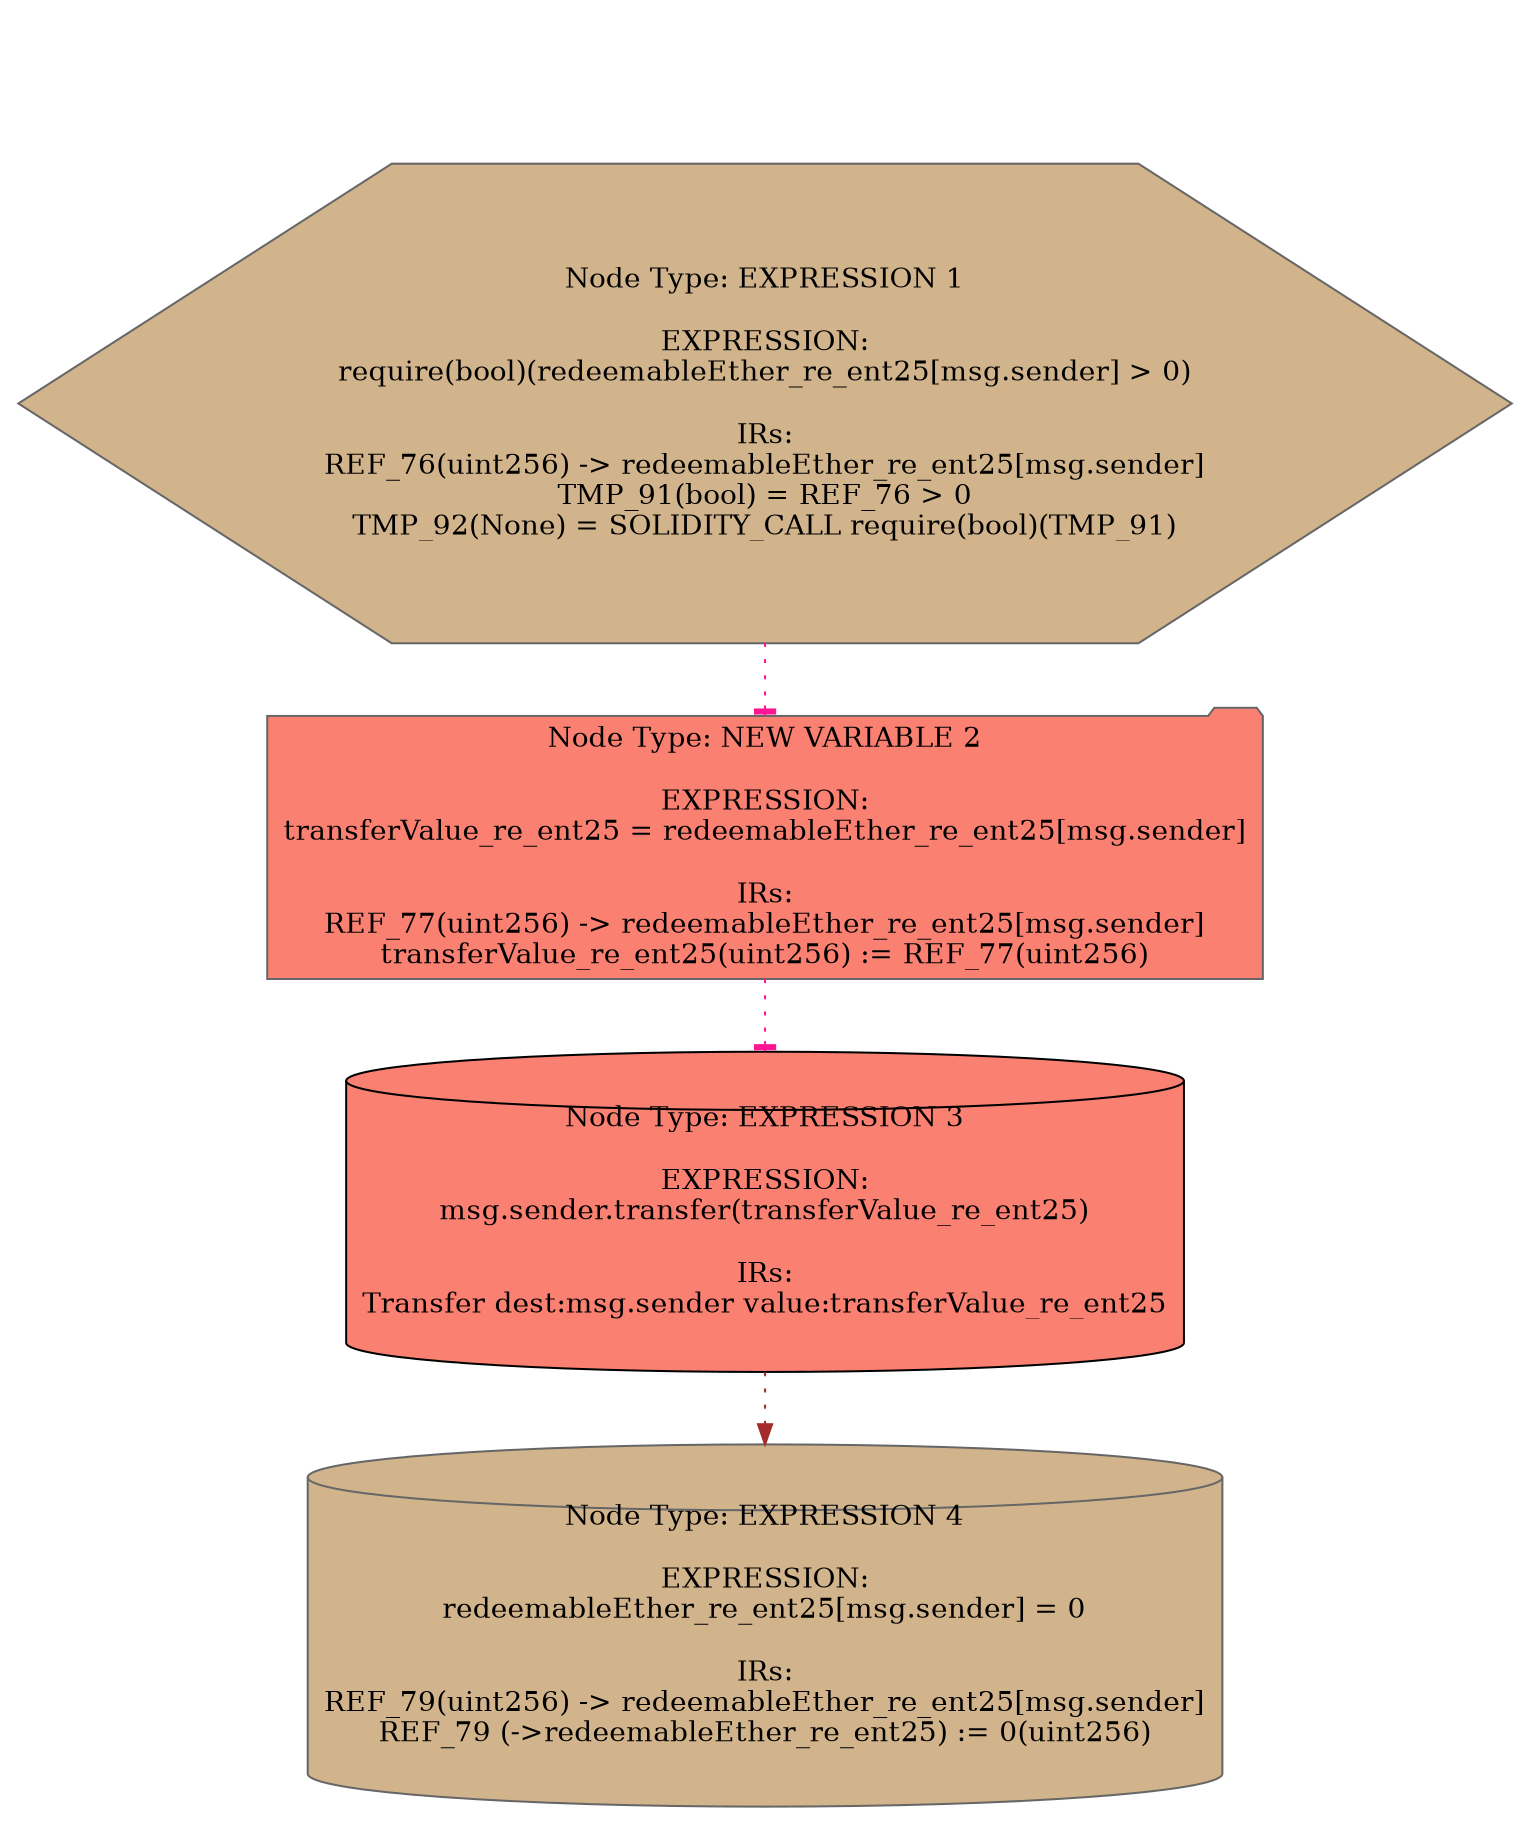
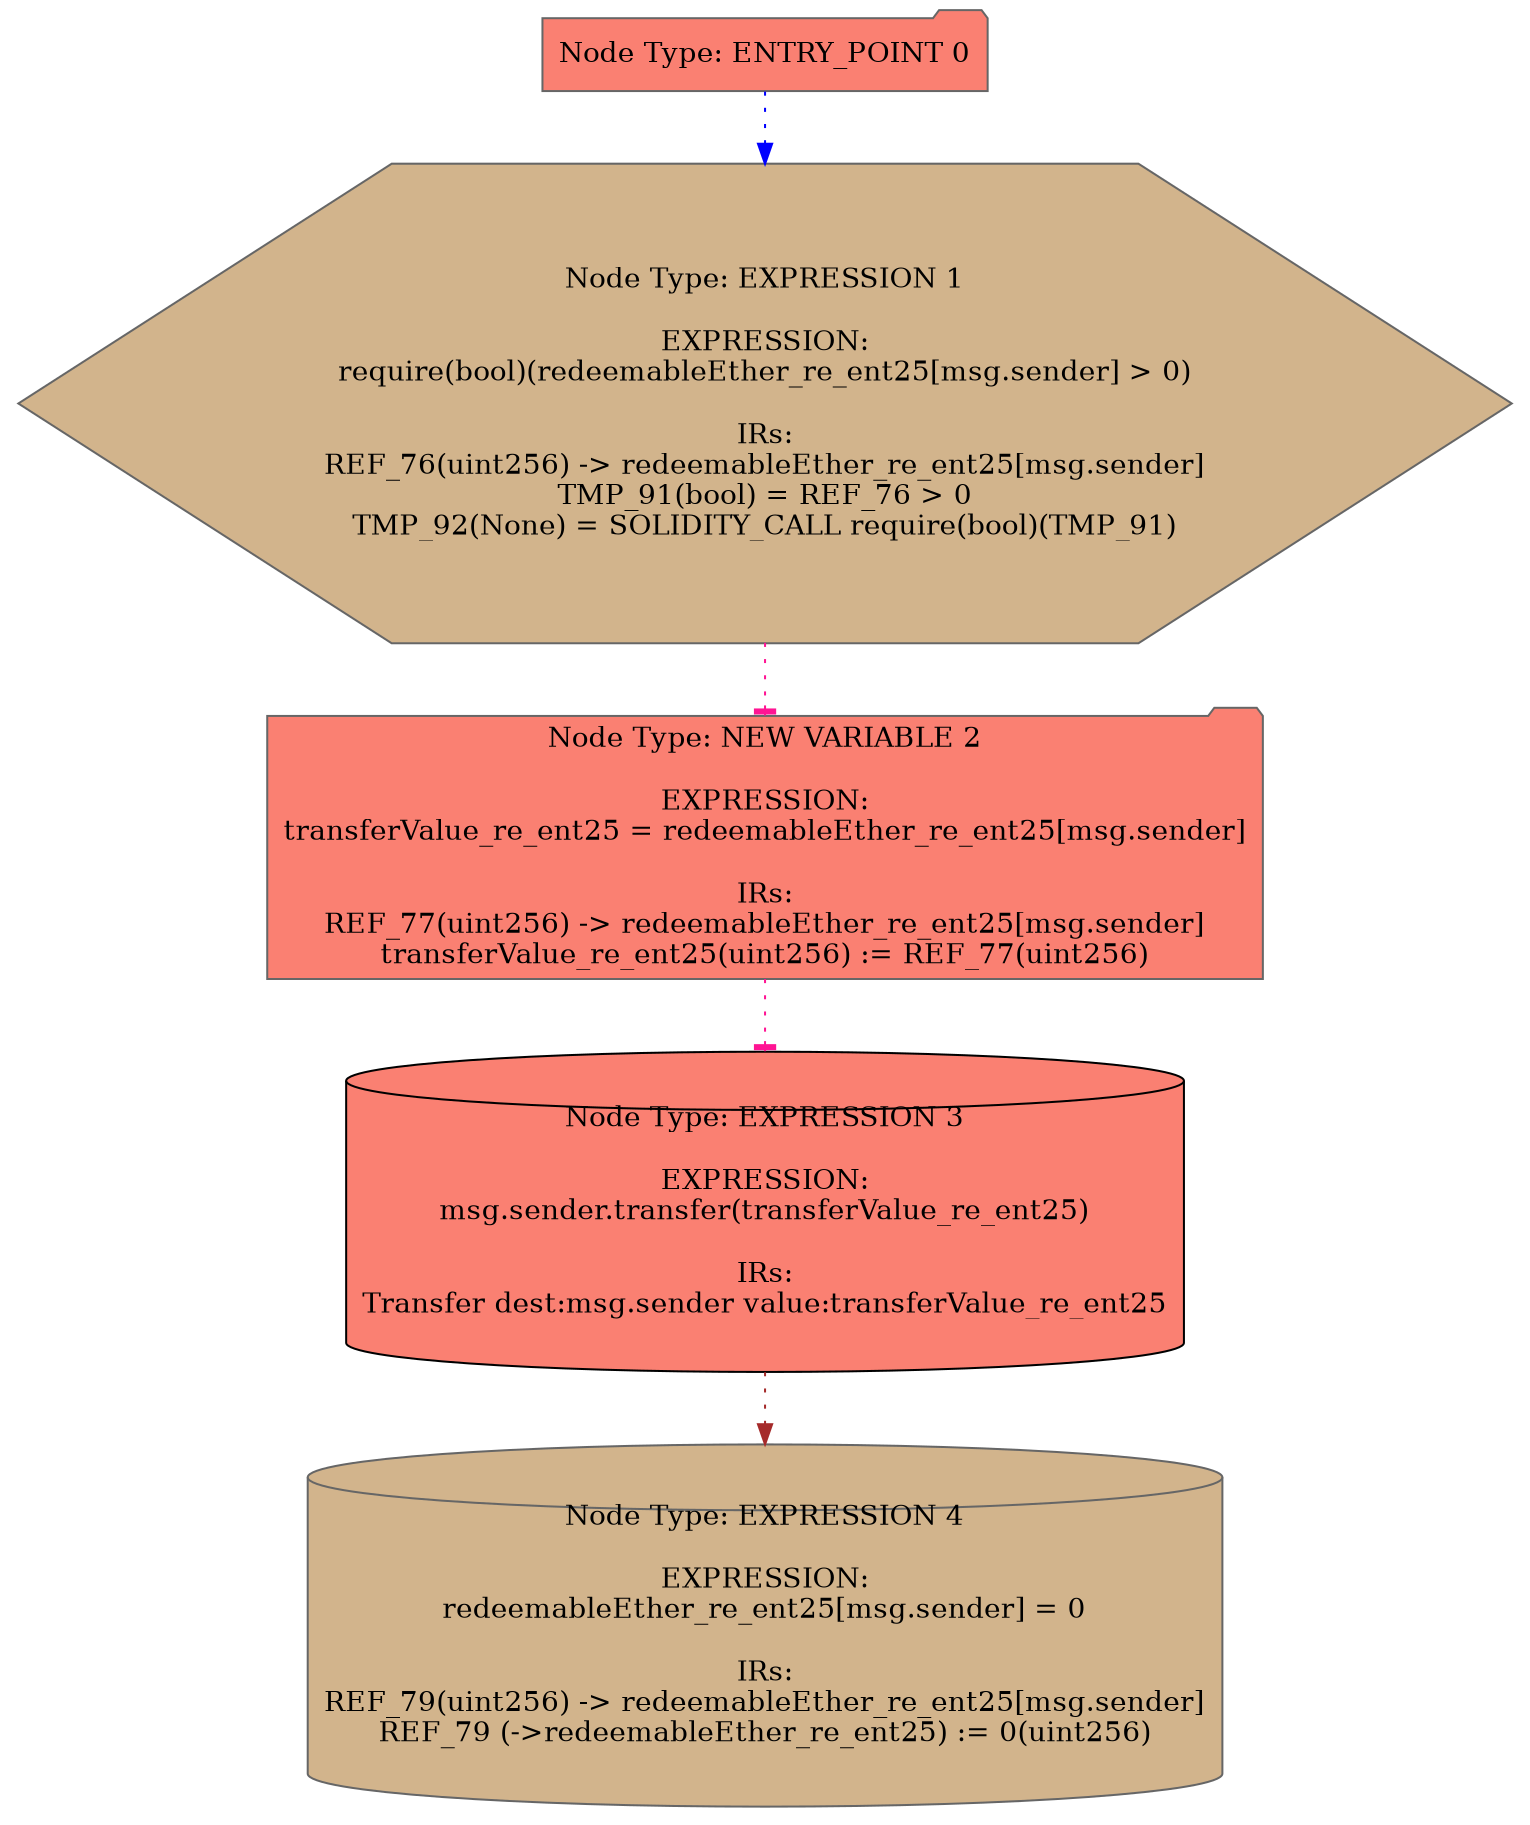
node "Node Type: ENTRY_POINT 0": added
